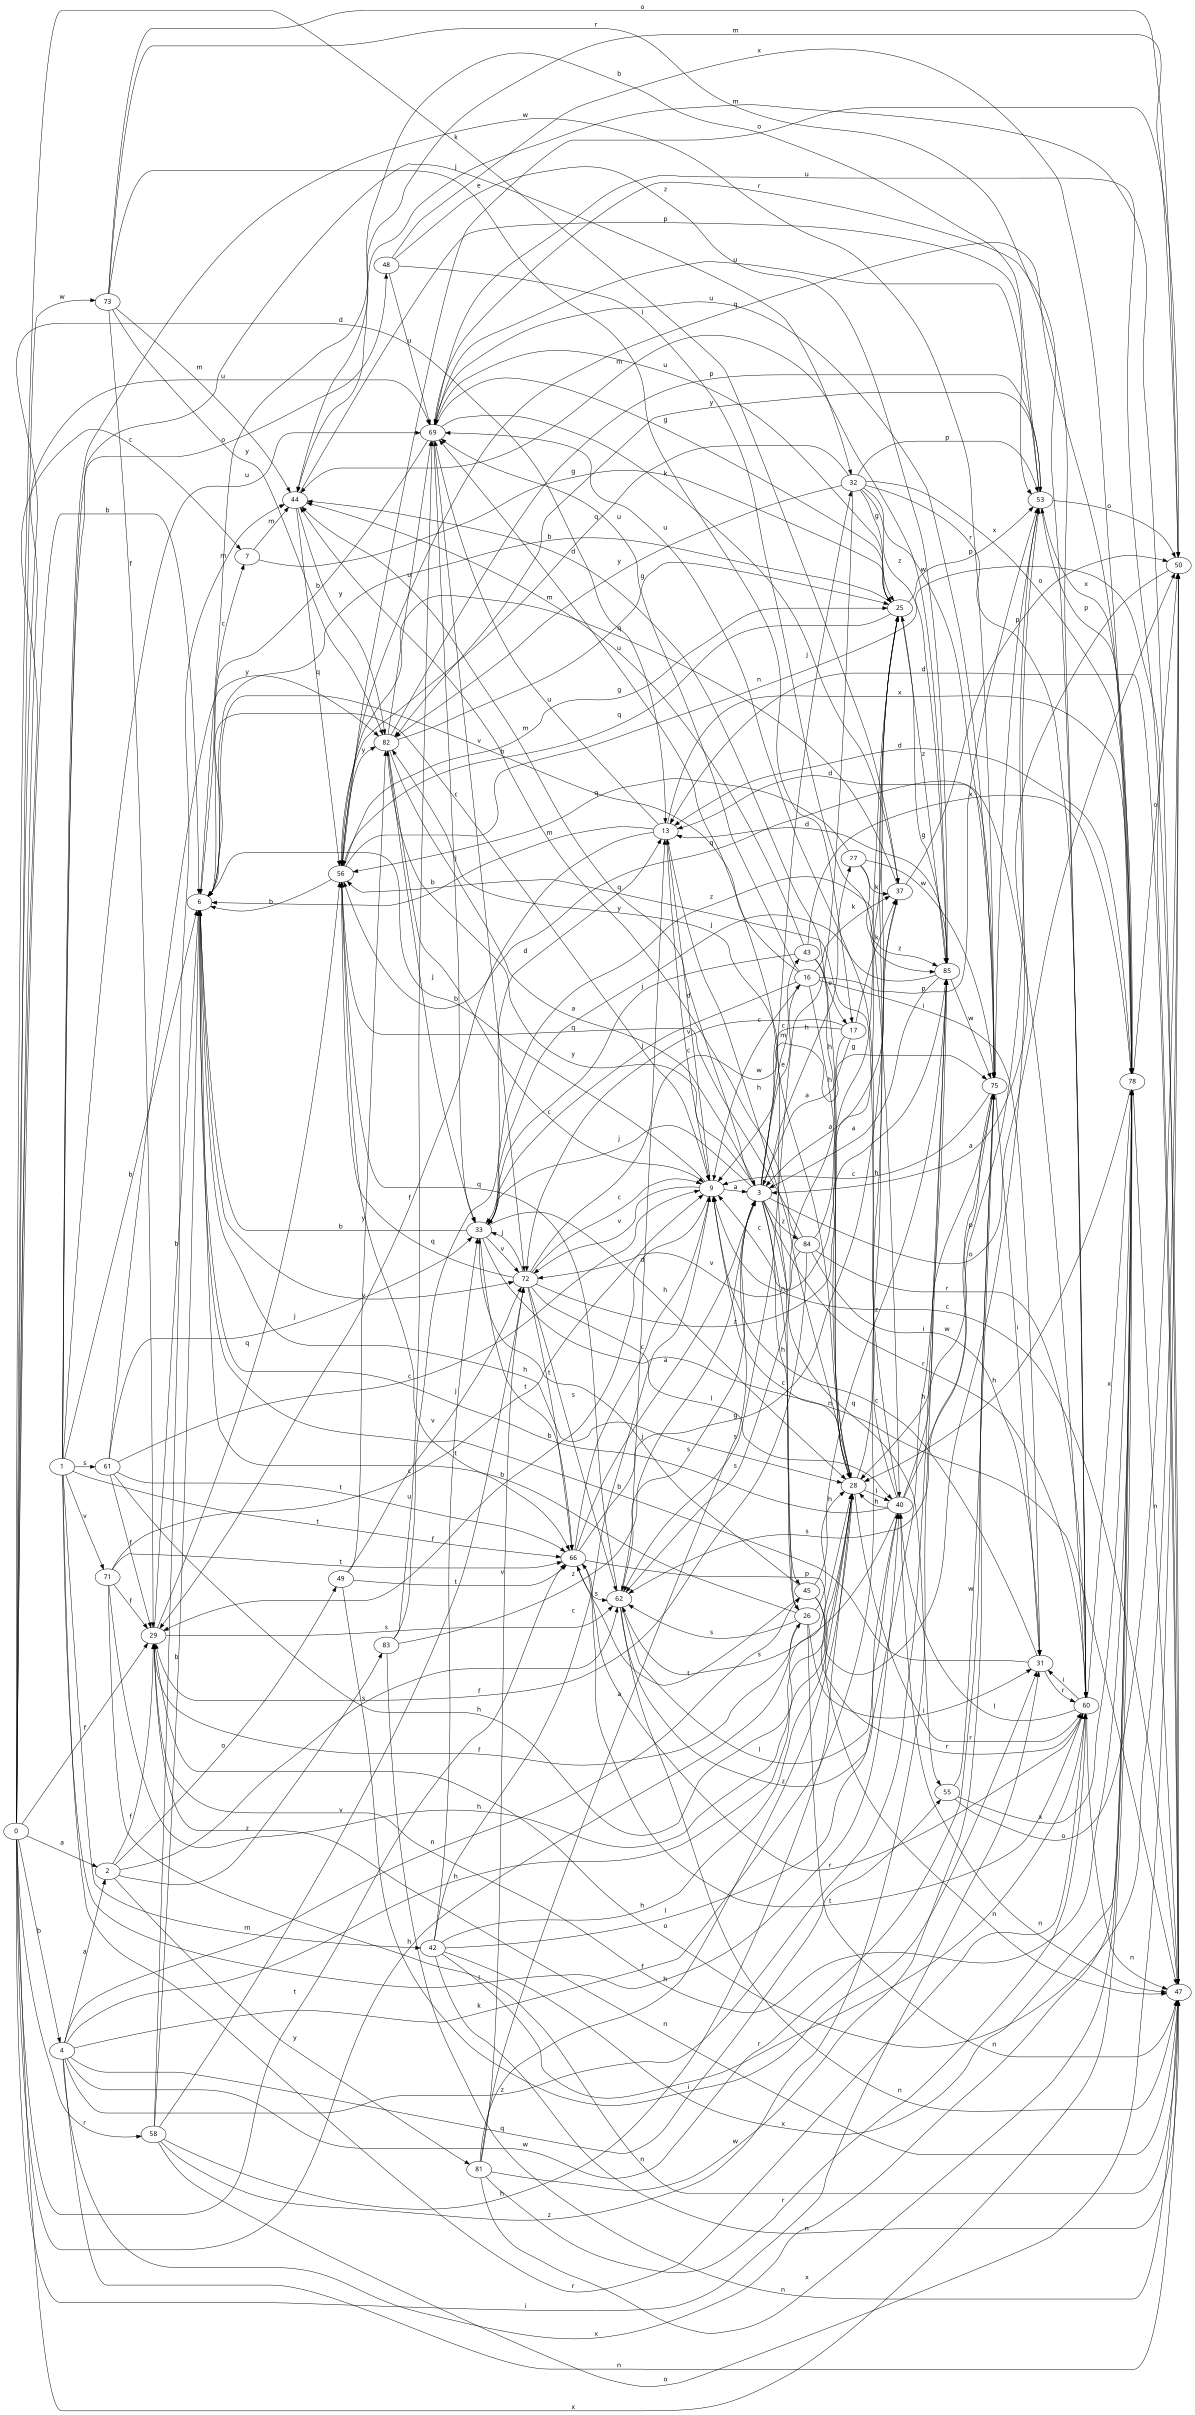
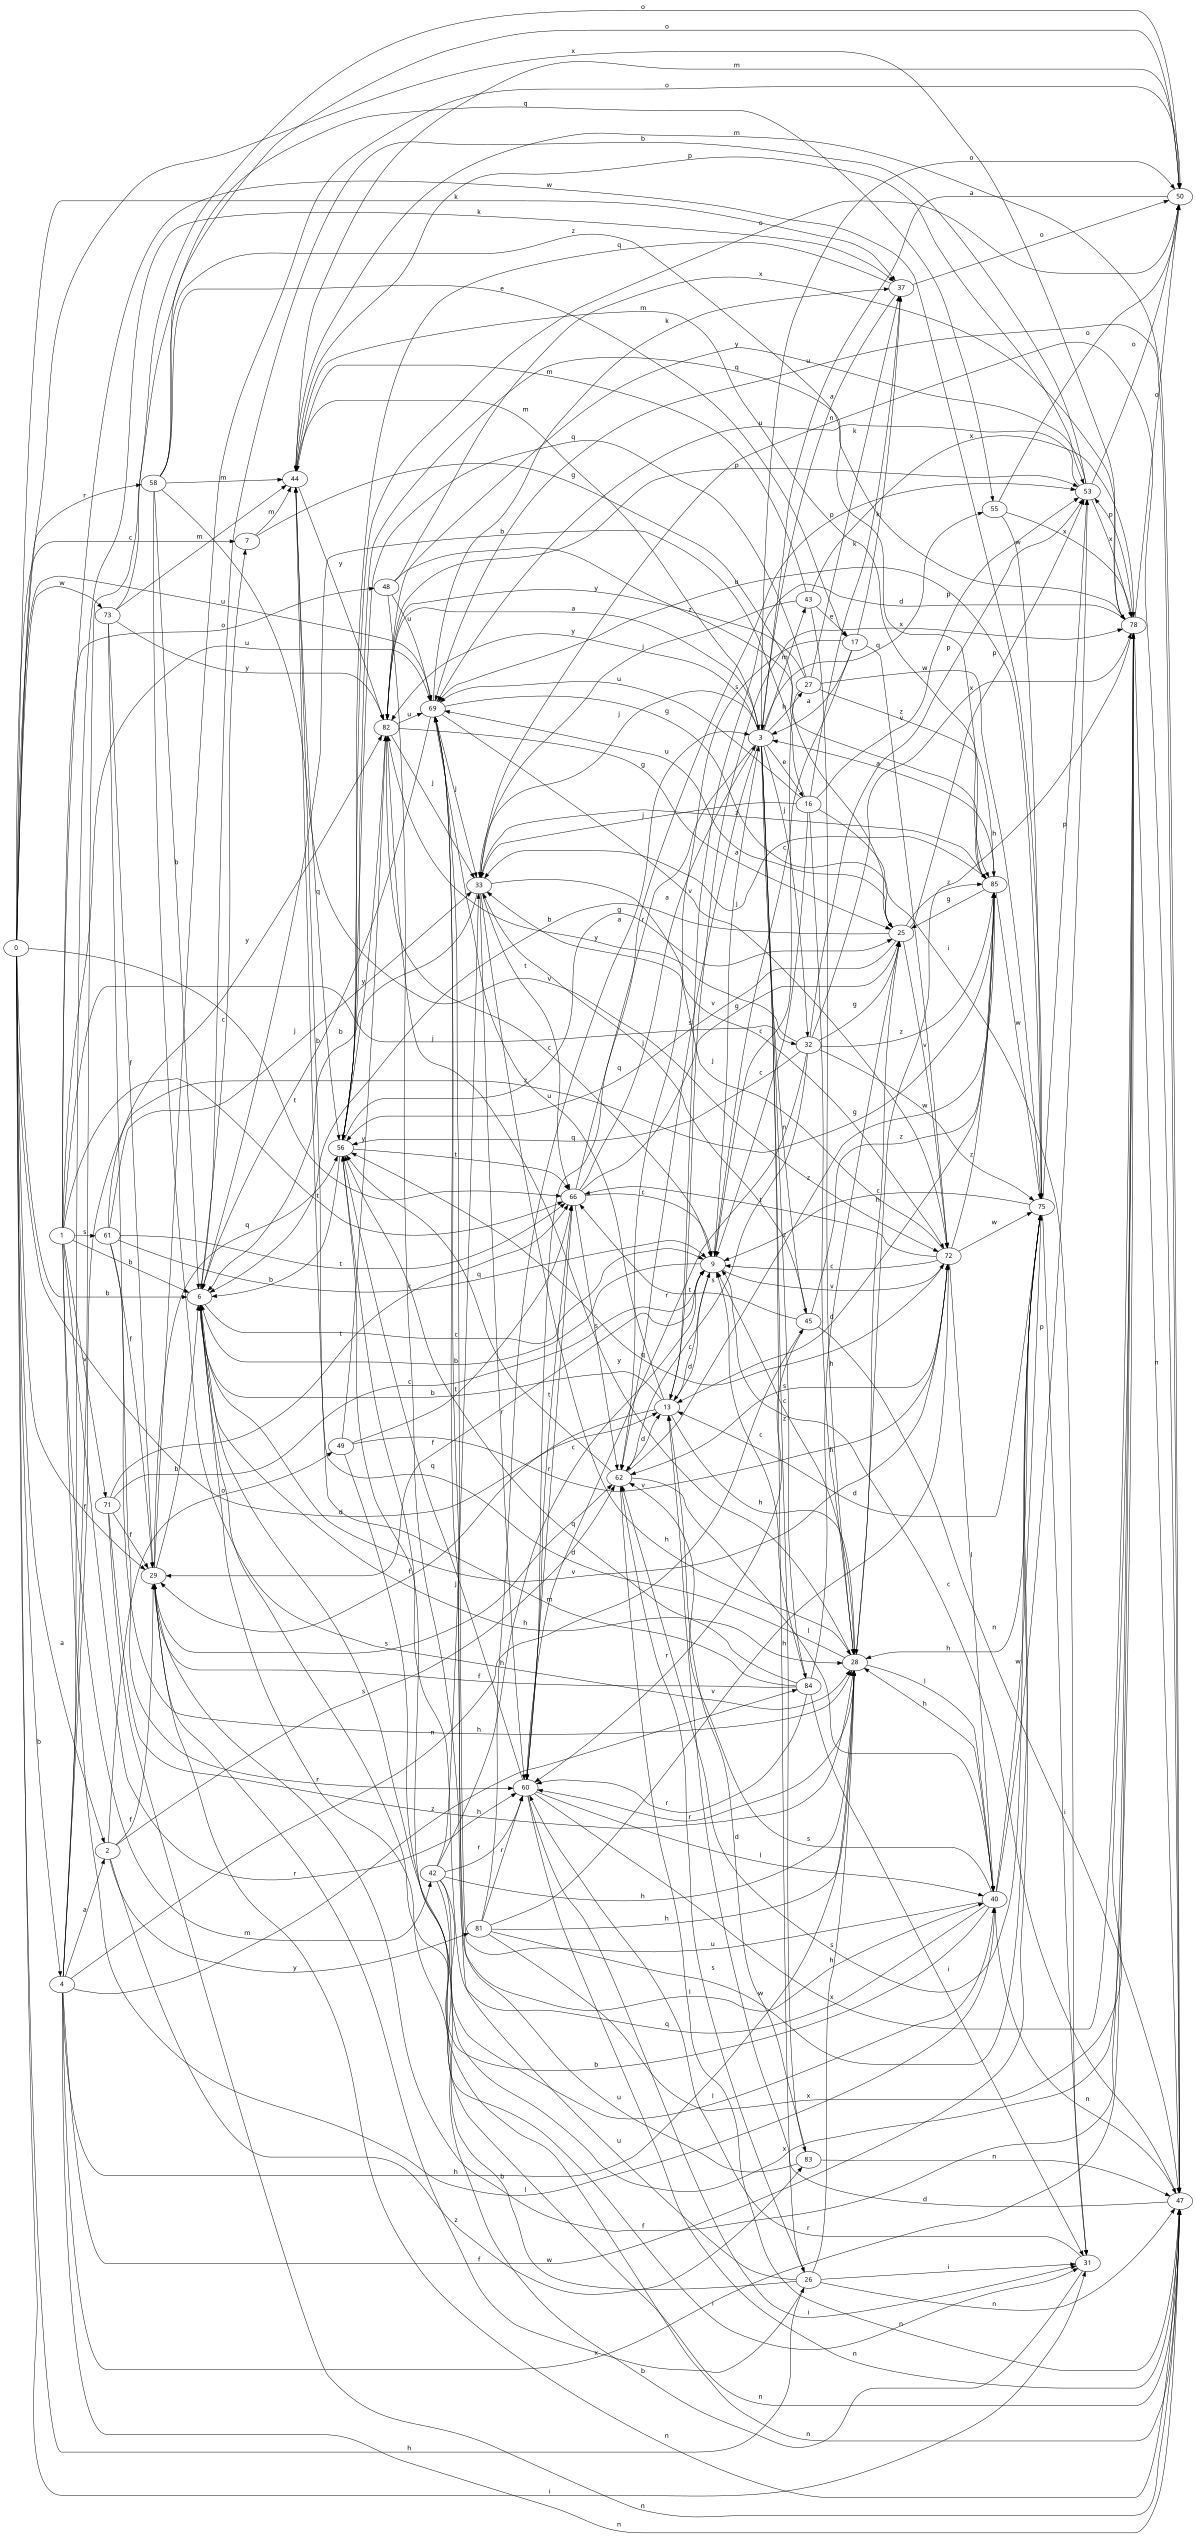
edge "73" -> "17": now "58" -> "17"
edge "69" -> "60": now "33" -> "60"
edge "27" -> "82": added, label "y"
edge "31" -> "9": now "27" -> "9"
edge "83" -> "3": reversed
edge "4" -> "84": added, label "z"
